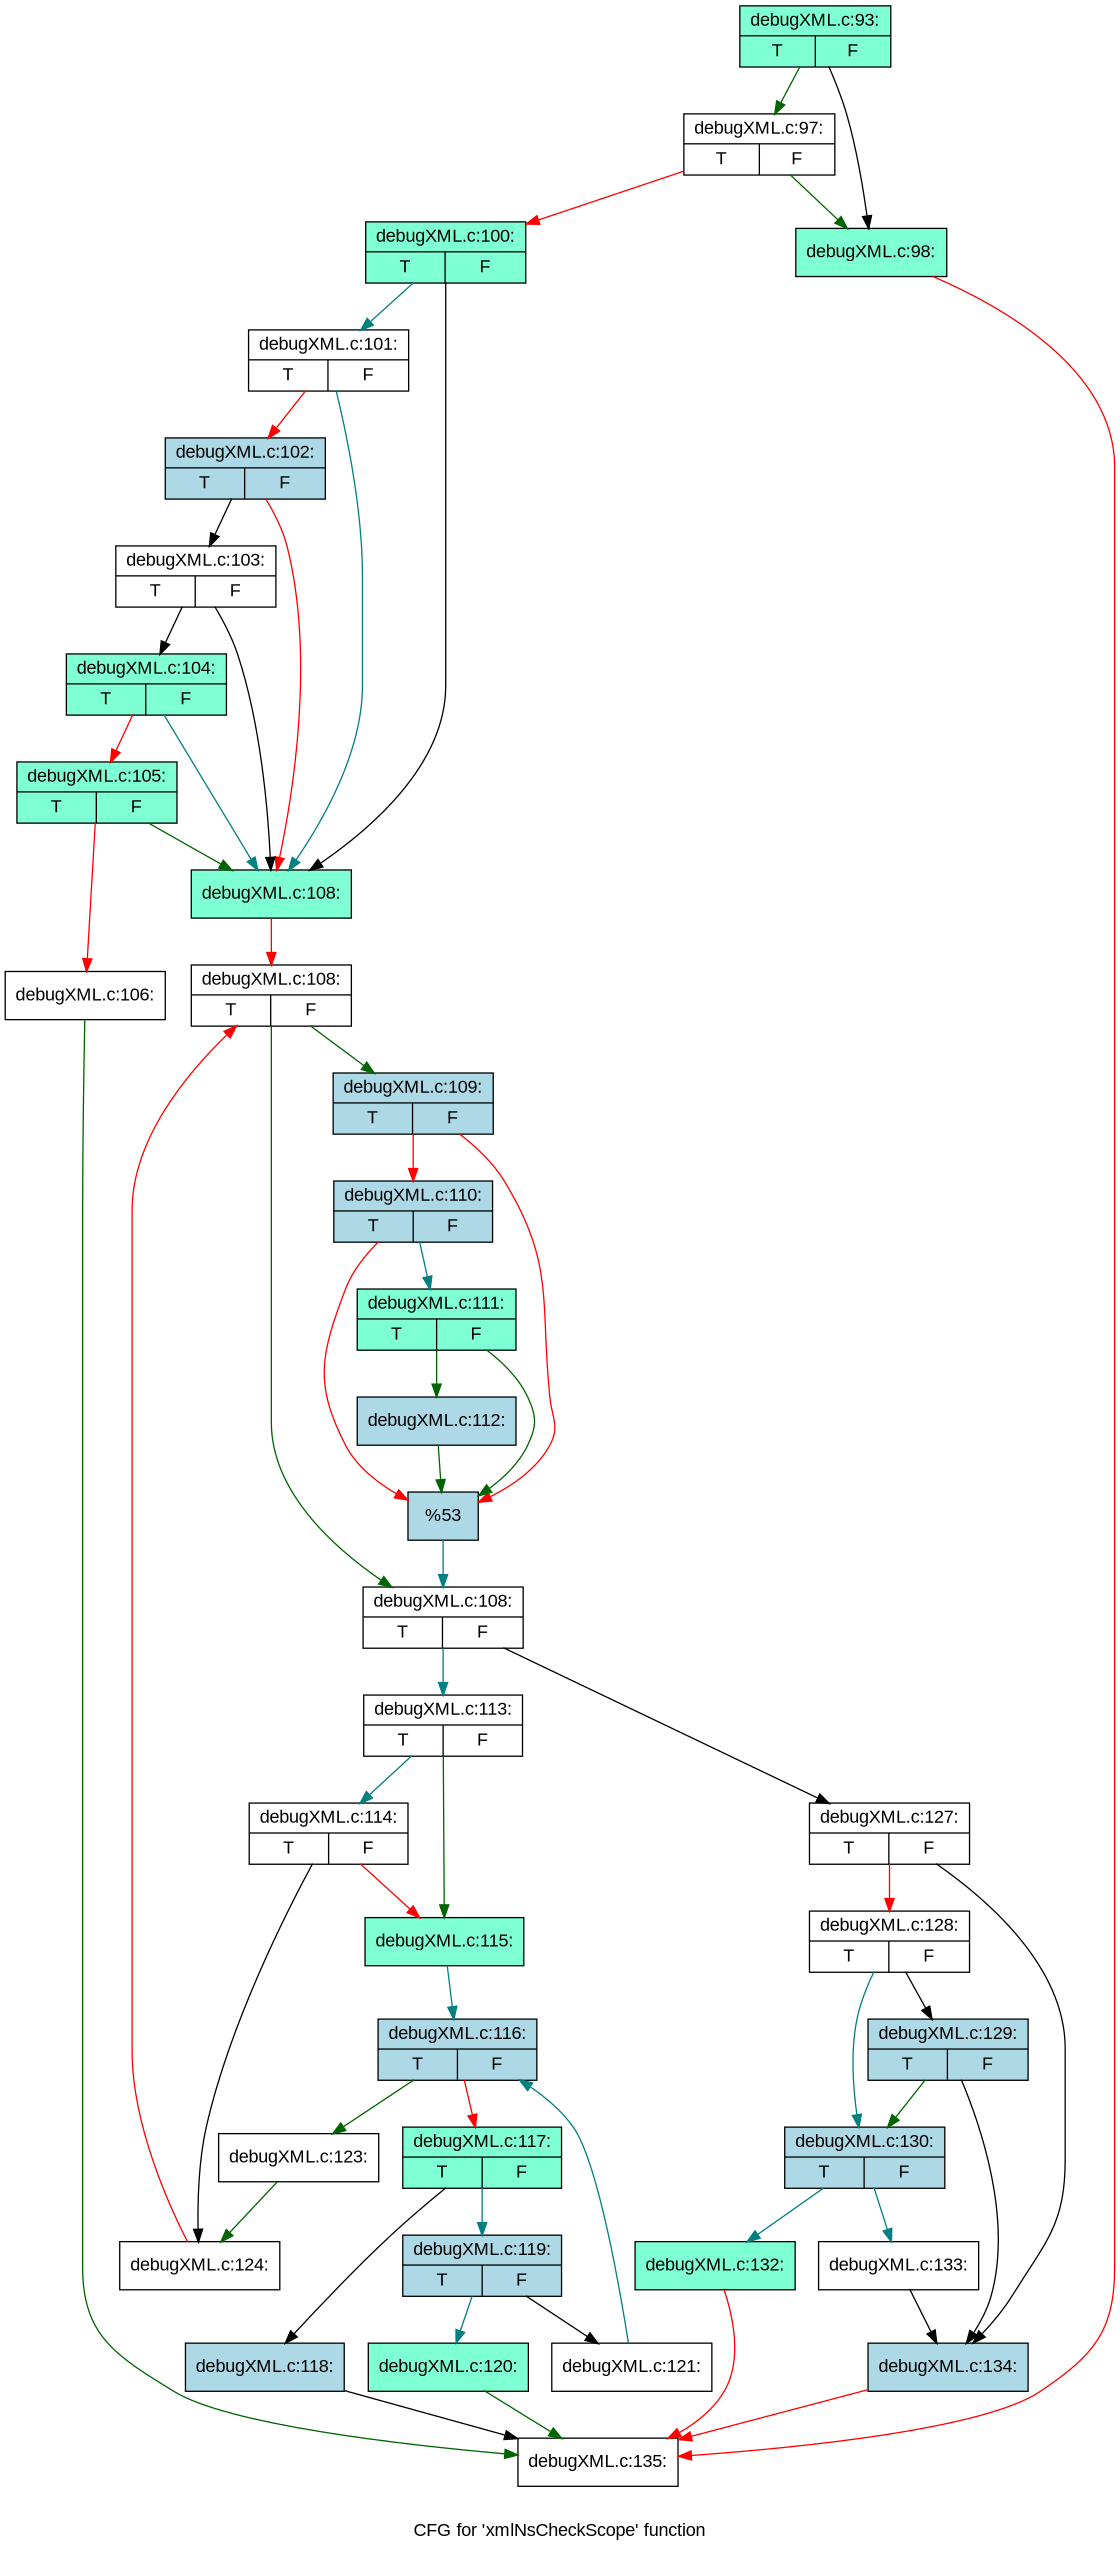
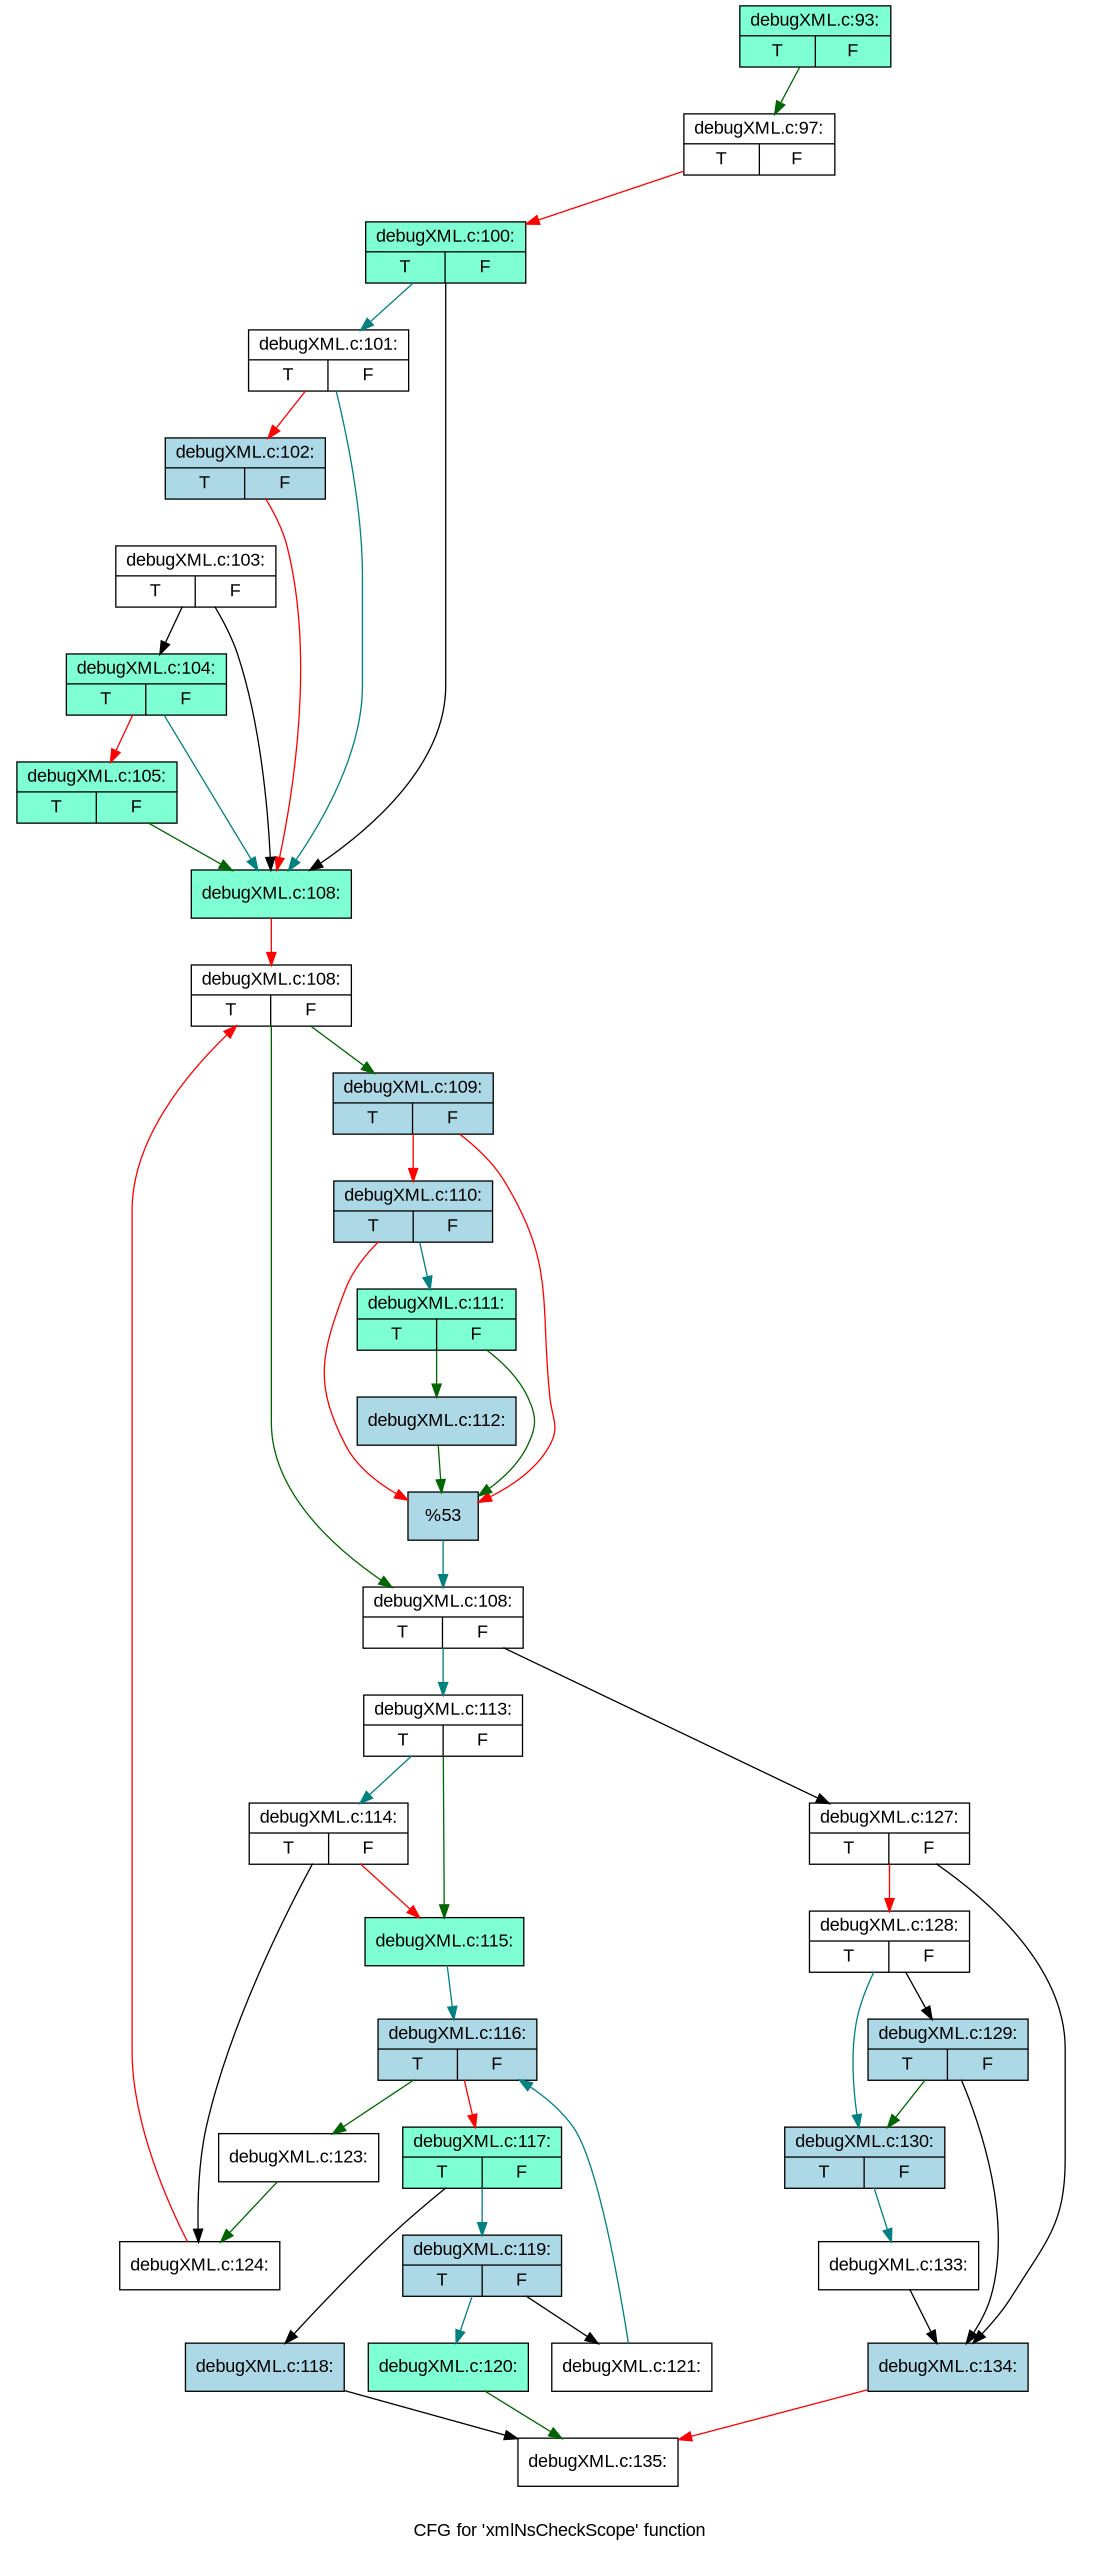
node "debugXML.c:98:": removed
edge "debugXML.c:102:" -> "debugXML.c:103:": removed
node "debugXML.c:106:": removed
node "debugXML.c:132:": removed
